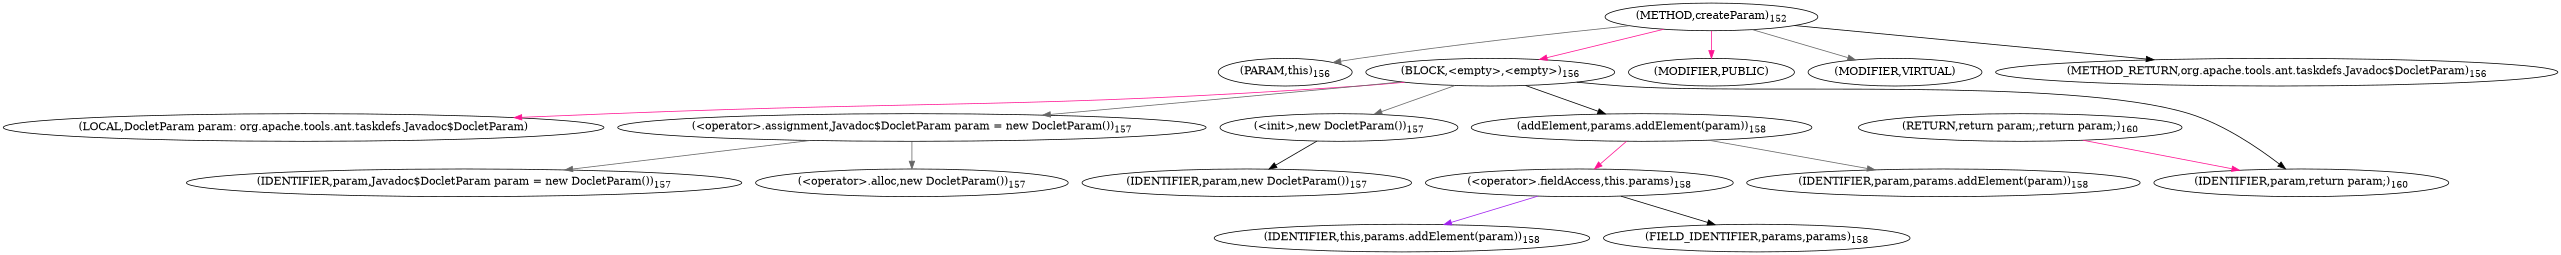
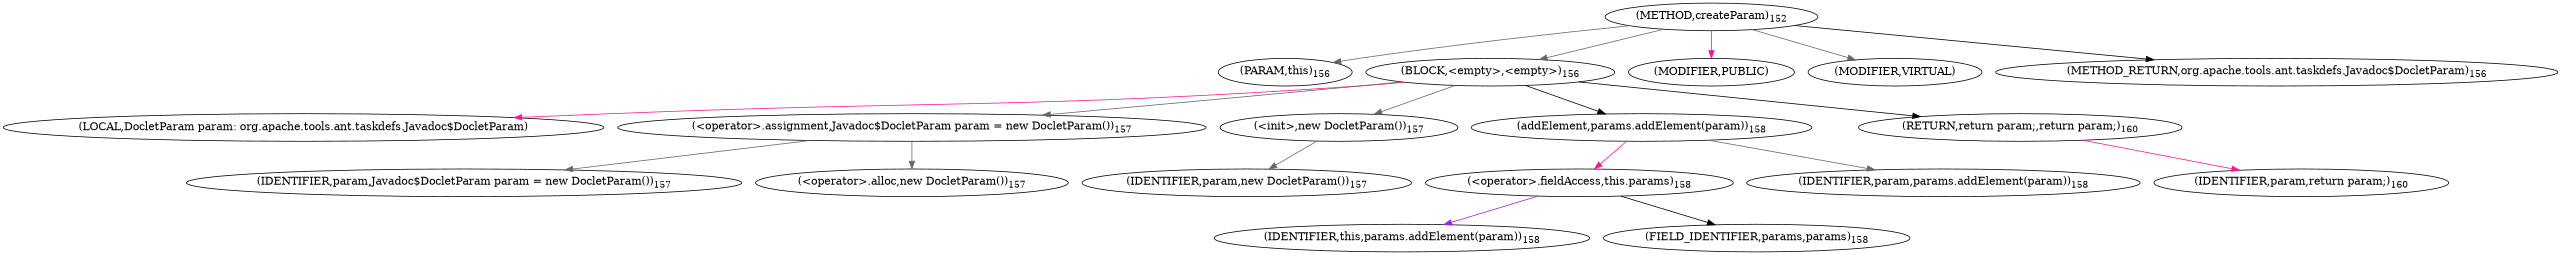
edge "(METHOD,createParam)" -> "(BLOCK,<empty>,<empty>)": color deeppink -> gray40
edge "(BLOCK,<empty>,<empty>)" -> "(IDENTIFIER,param,return param;)": now "(BLOCK,<empty>,<empty>)" -> "(RETURN,return param;,return param;)"
edge "(<init>,new DocletParam())" -> "(IDENTIFIER,param,new DocletParam())": color black -> gray40
